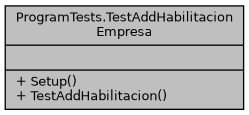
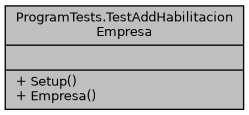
node "ProgramTests.TestAddHabilitacion": text "+ TestAddHabilitacion()" -> "+ Empresa()"
